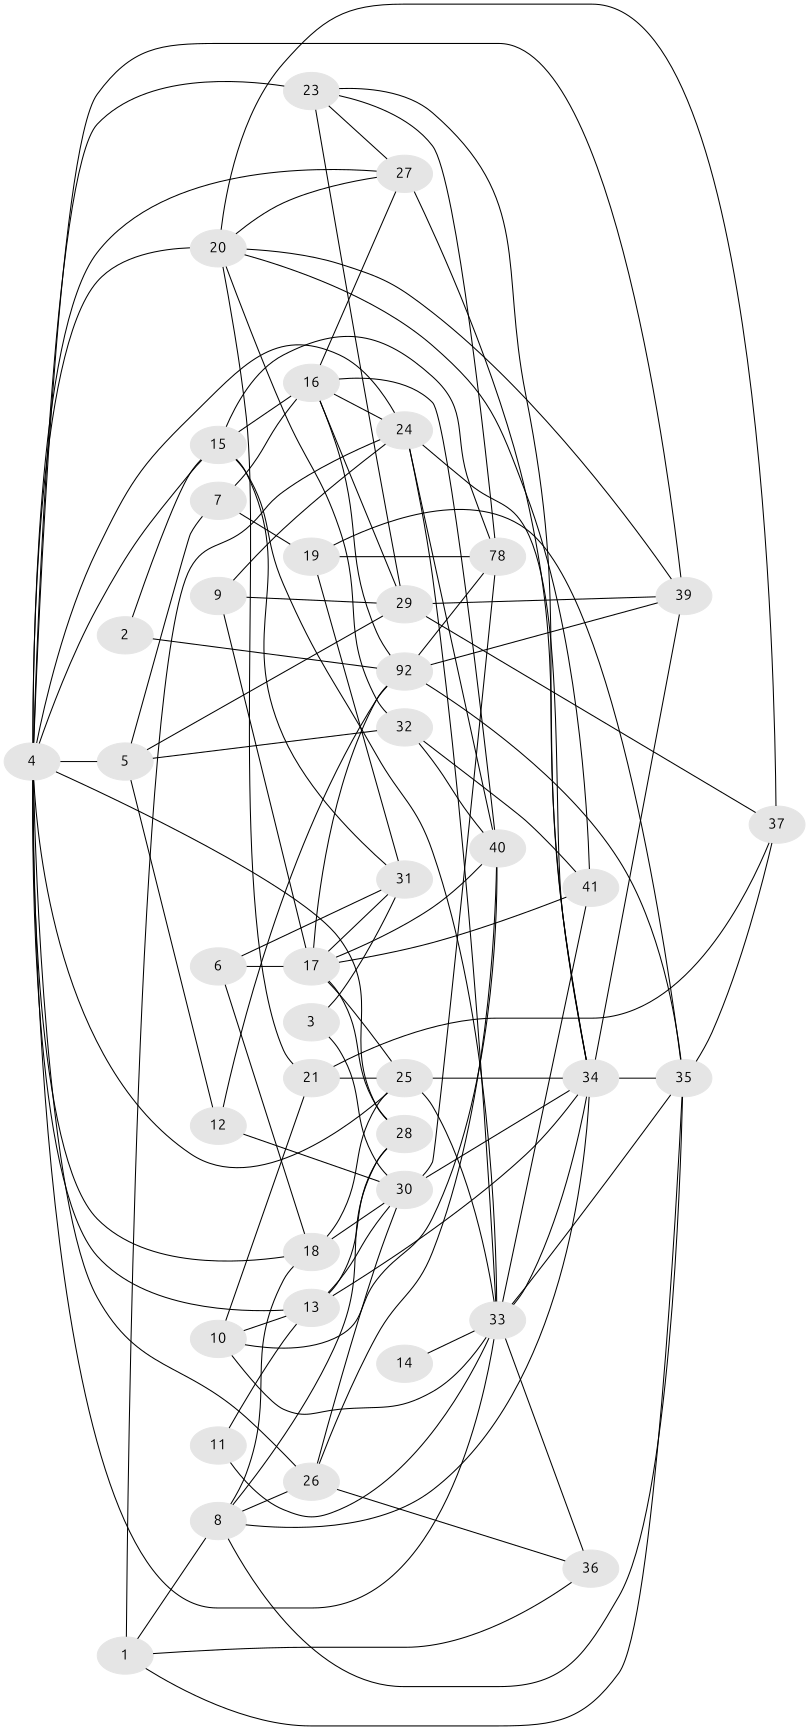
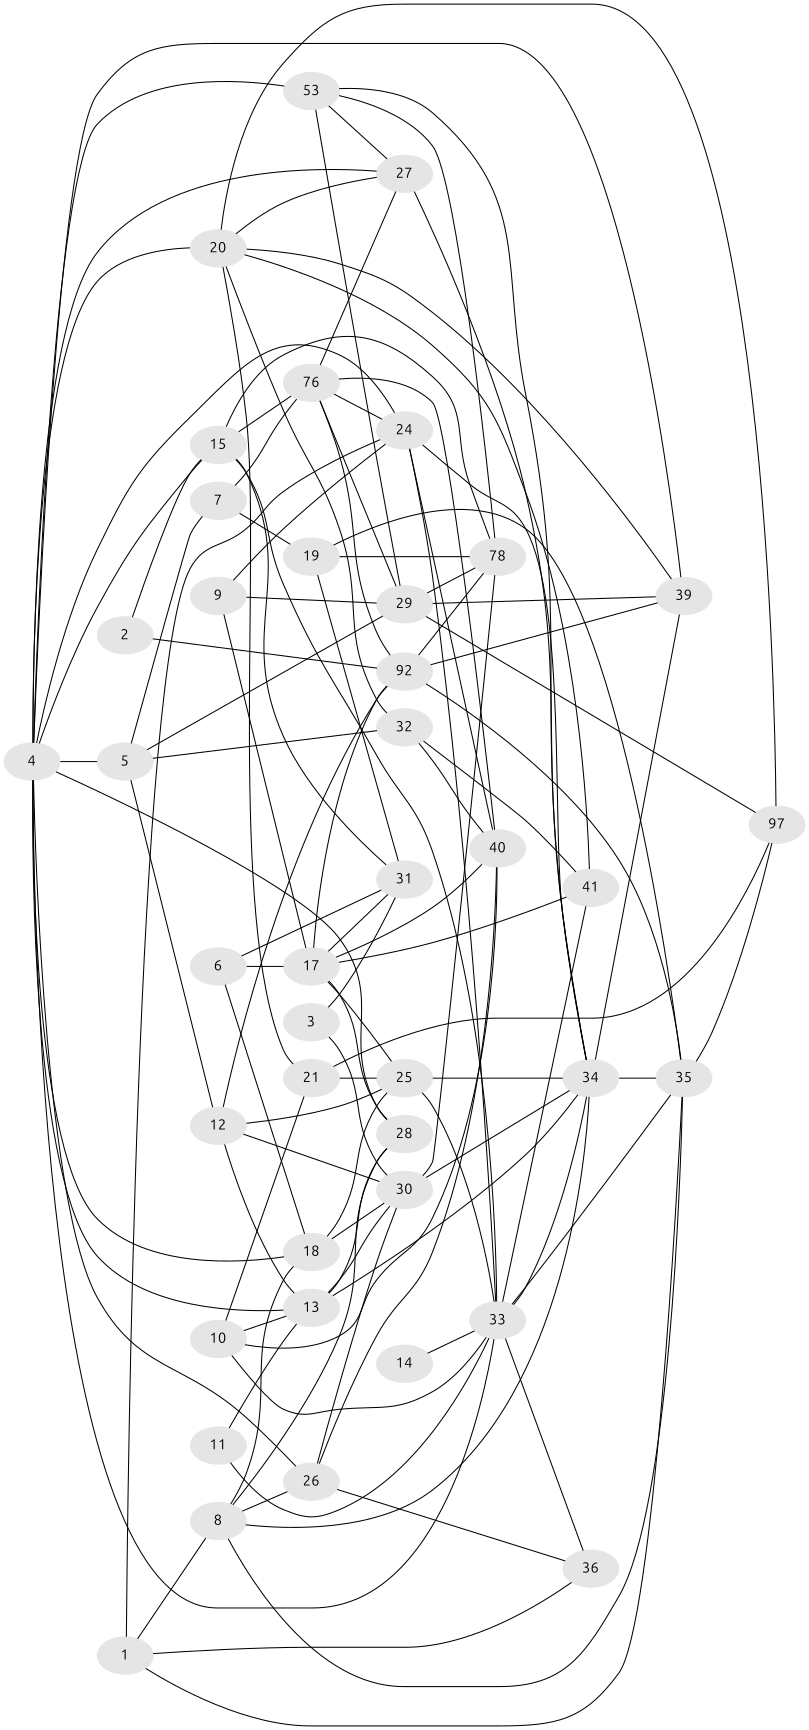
node "23": label "23" -> "53"
node "16": label "16" -> "76"
edge "78" -- "29": added
node "37": label "37" -> "97"
edge "4" -- "25": now "12" -- "25"
edge "12" -- "13": added
